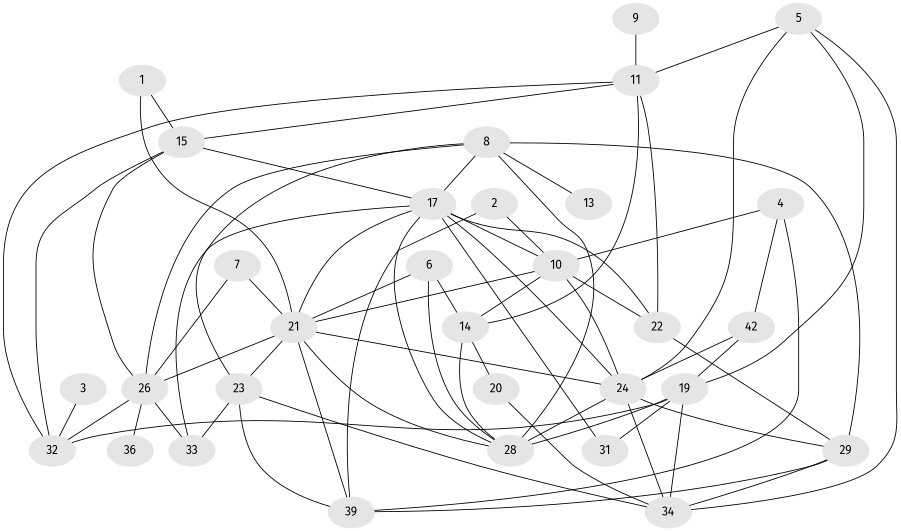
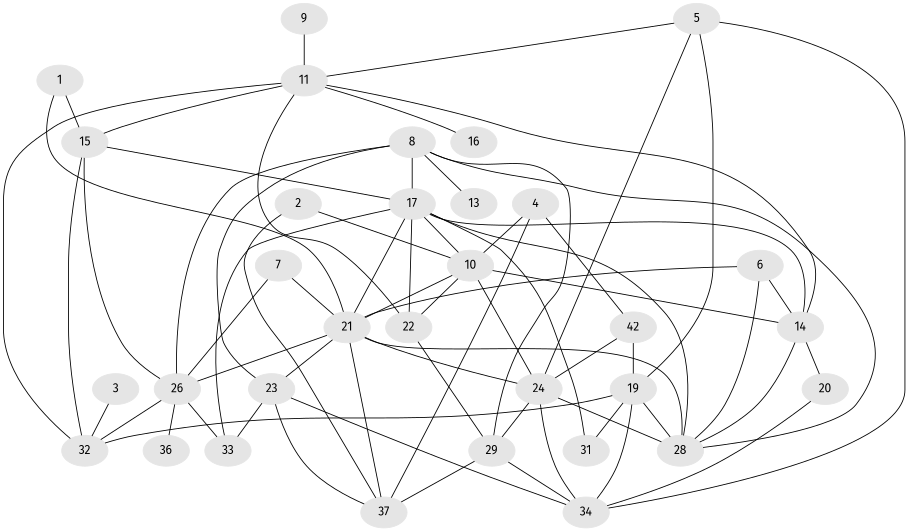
node "16": added
edge "17" -- "24": now "17" -- "14"
node "39": label "39" -> "37"
